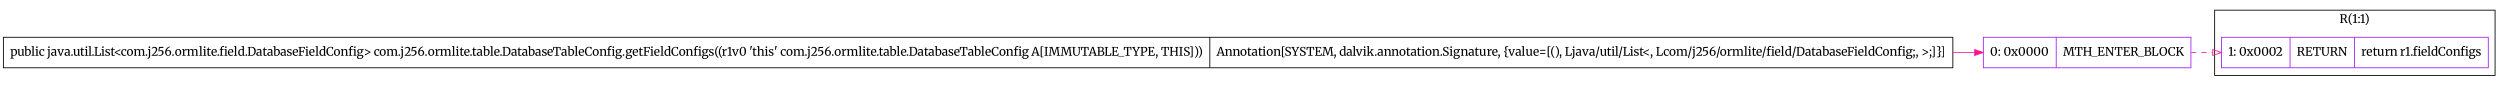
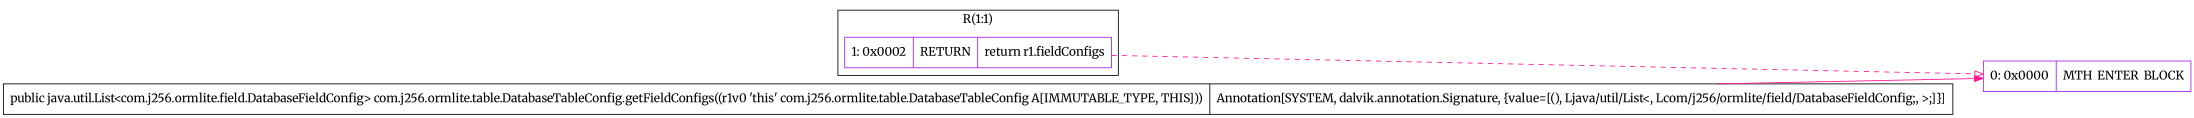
edge "0: 0x0000" -> "1: 0x0002": reversed
